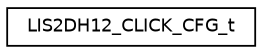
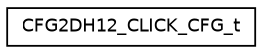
node "LIS2DH12_CLICK_CFG_t": label "LIS2DH12_CLICK_CFG_t" -> "CFG2DH12_CLICK_CFG_t"
